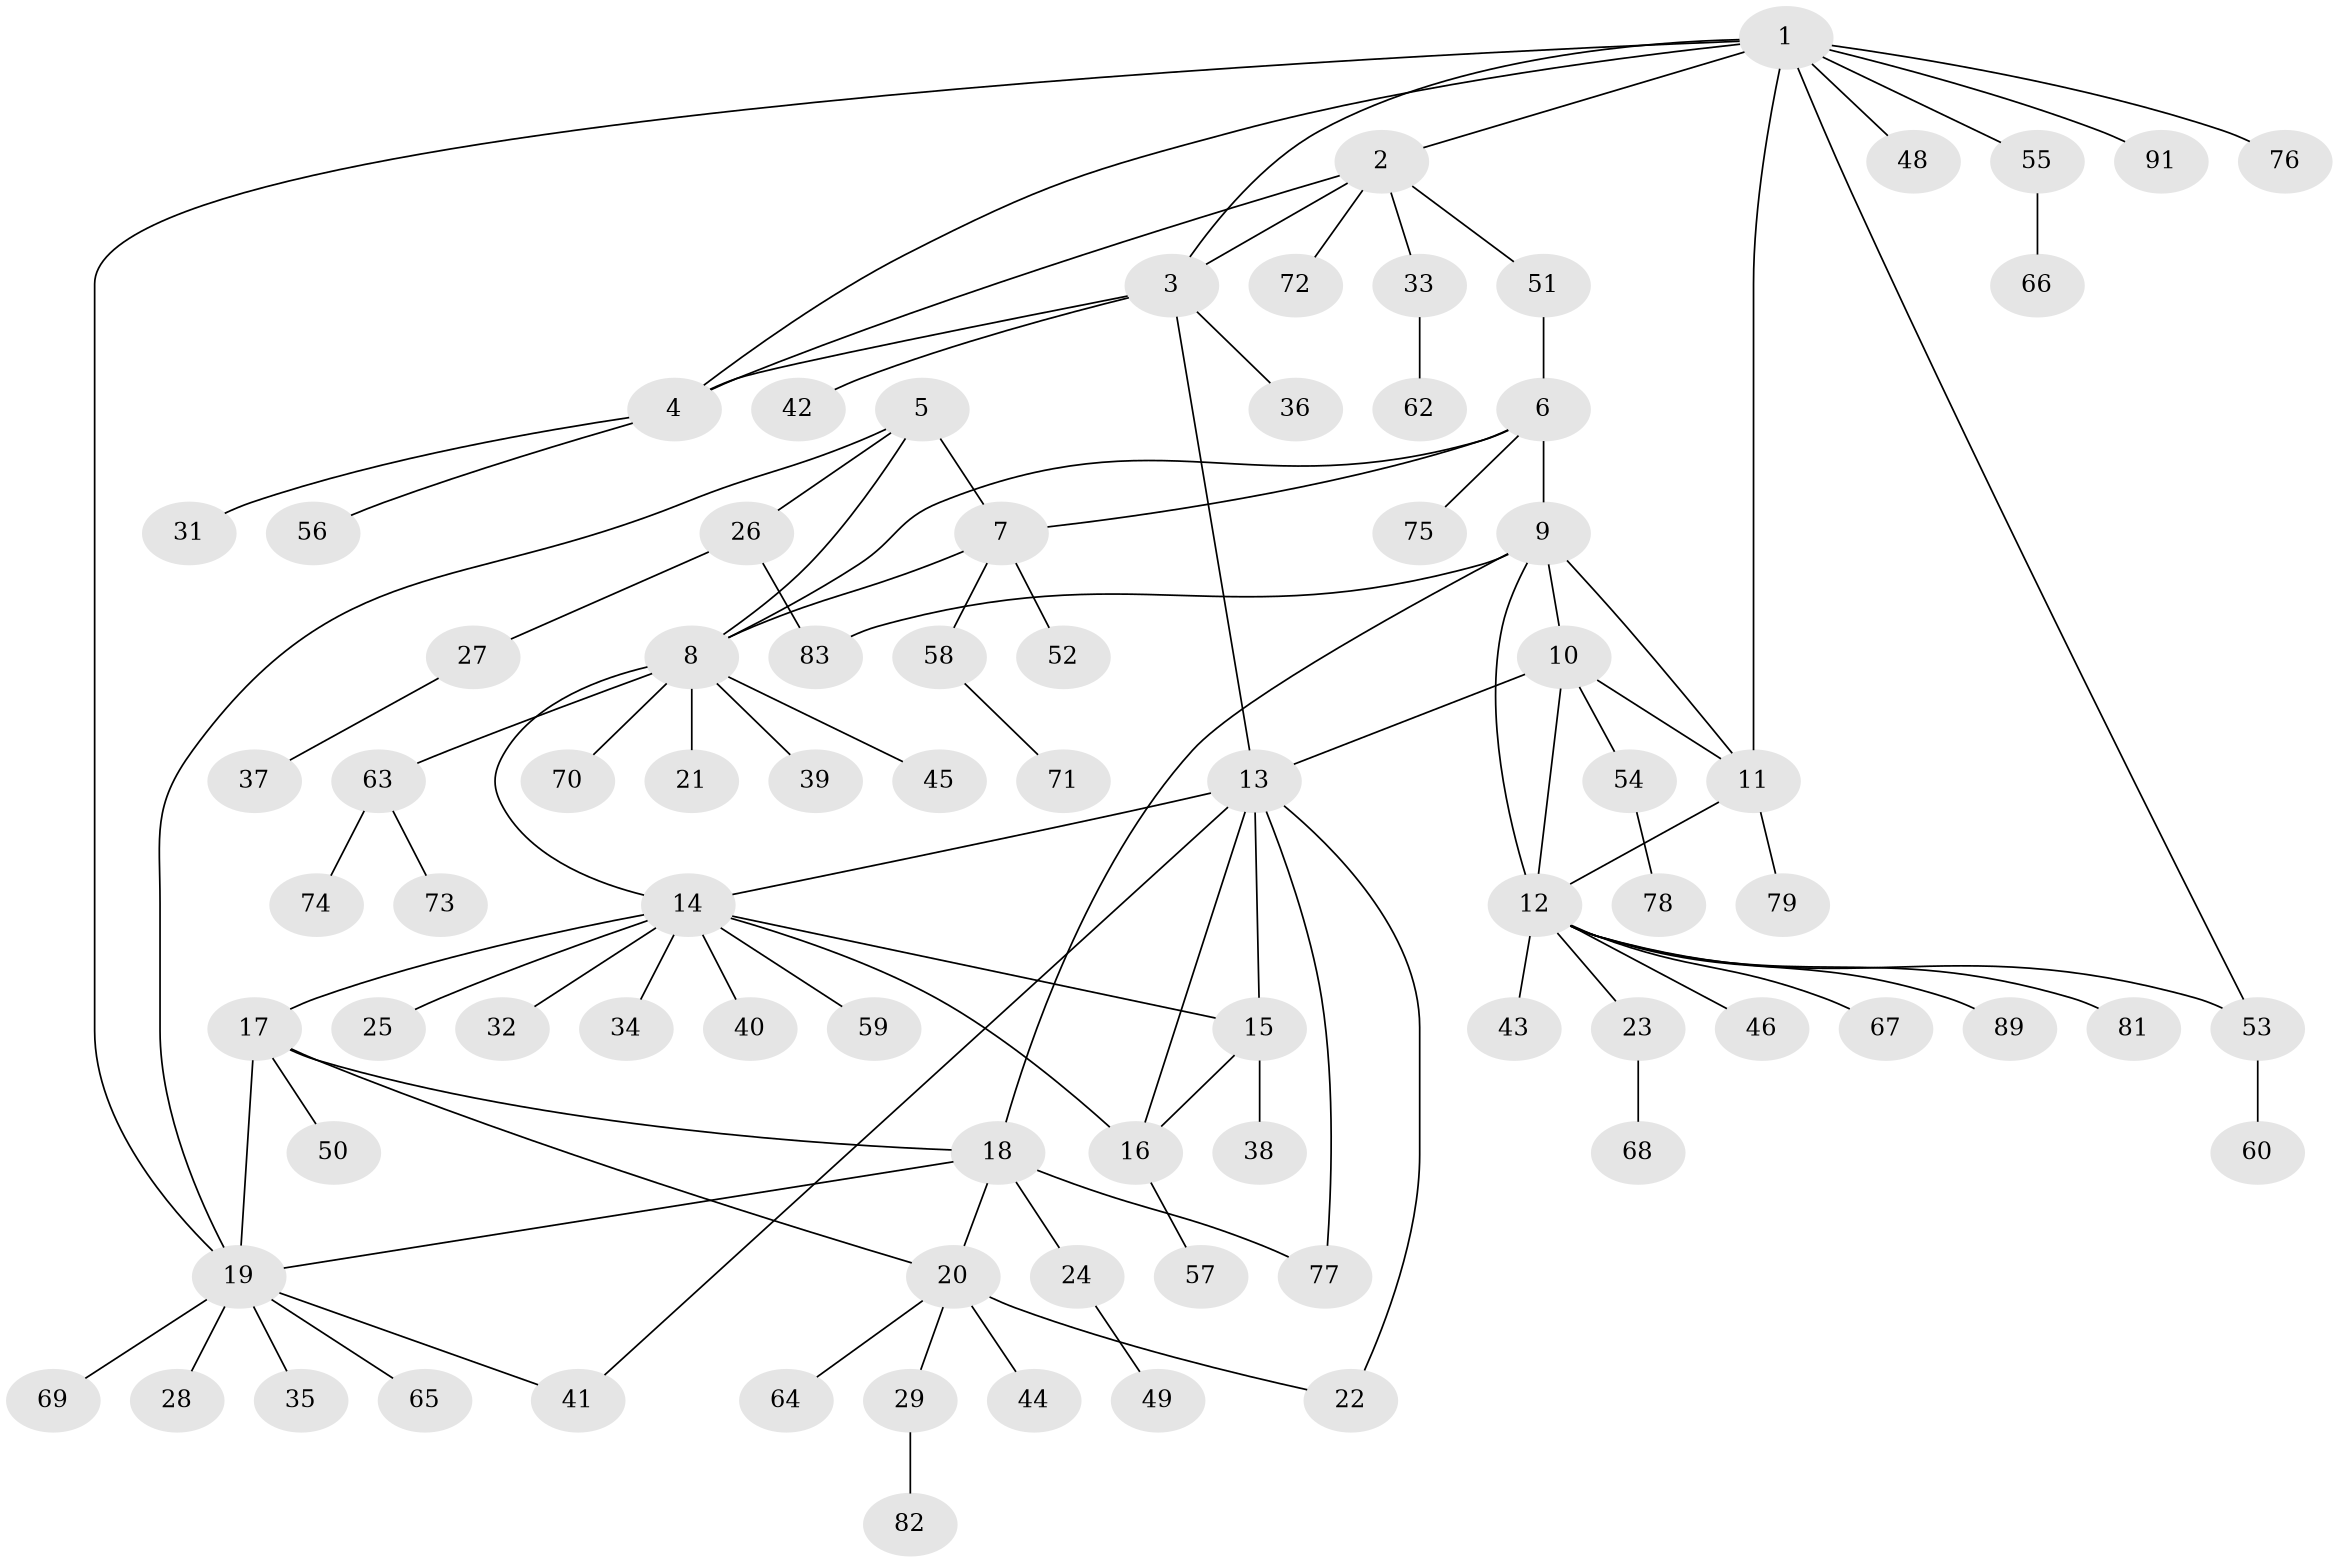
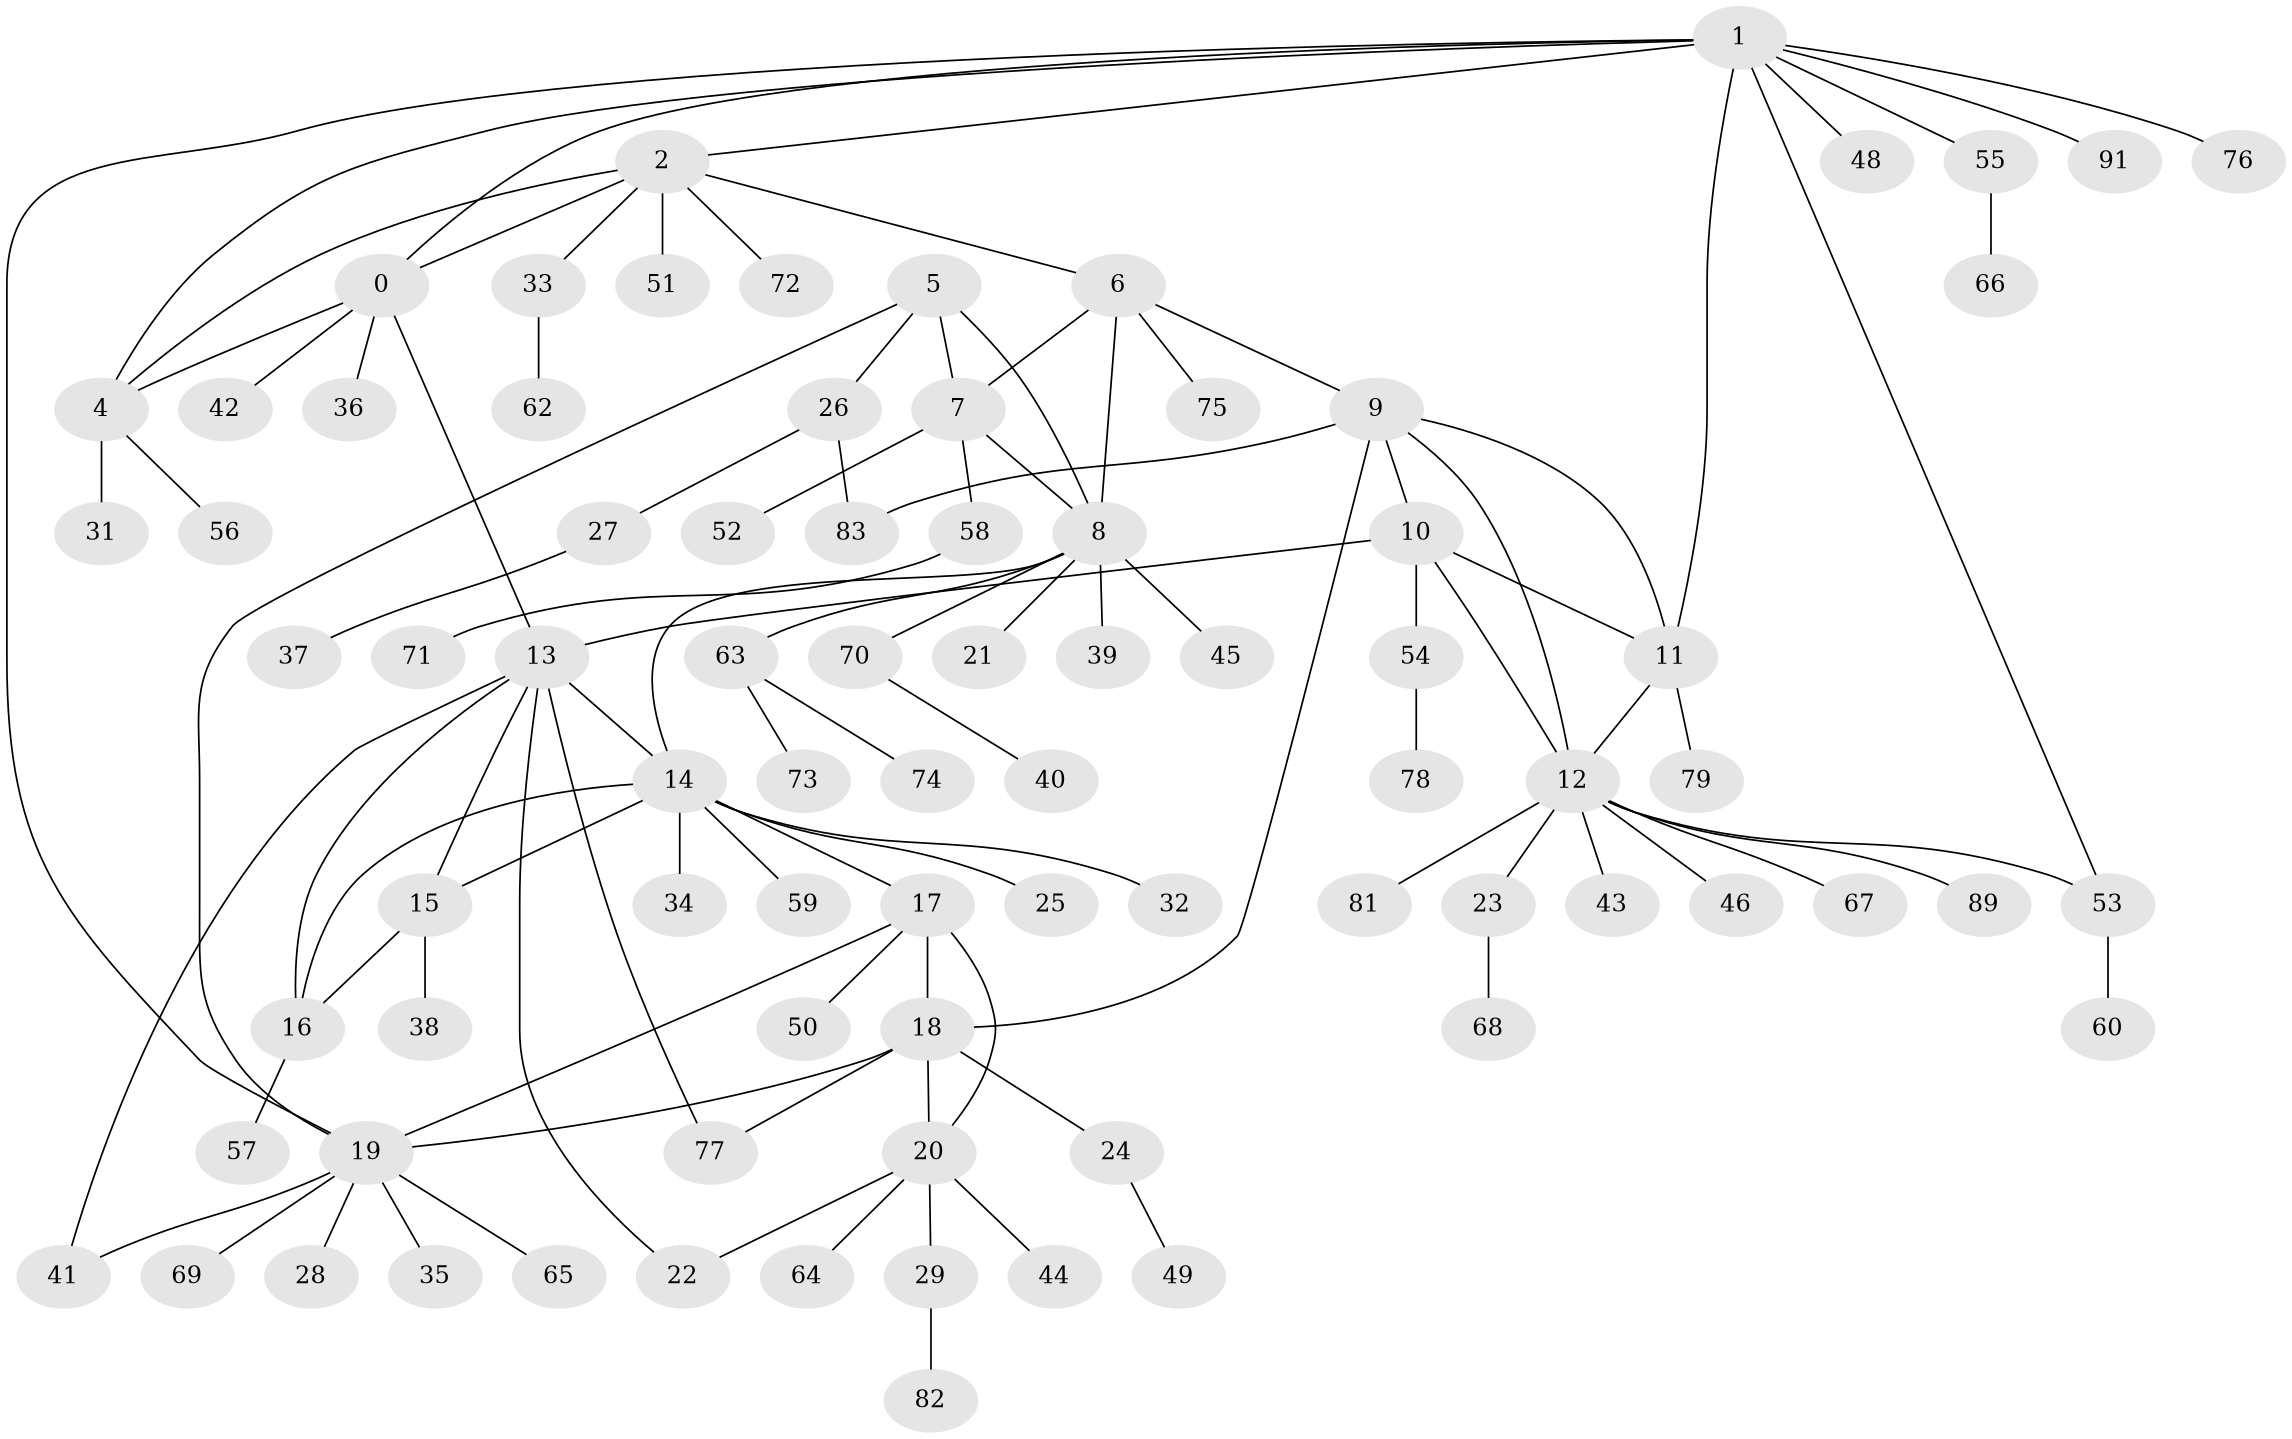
node "3": label "3" -> "0"
edge "51" -- "6": now "2" -- "6"
edge "14" -- "40": now "70" -- "40"
